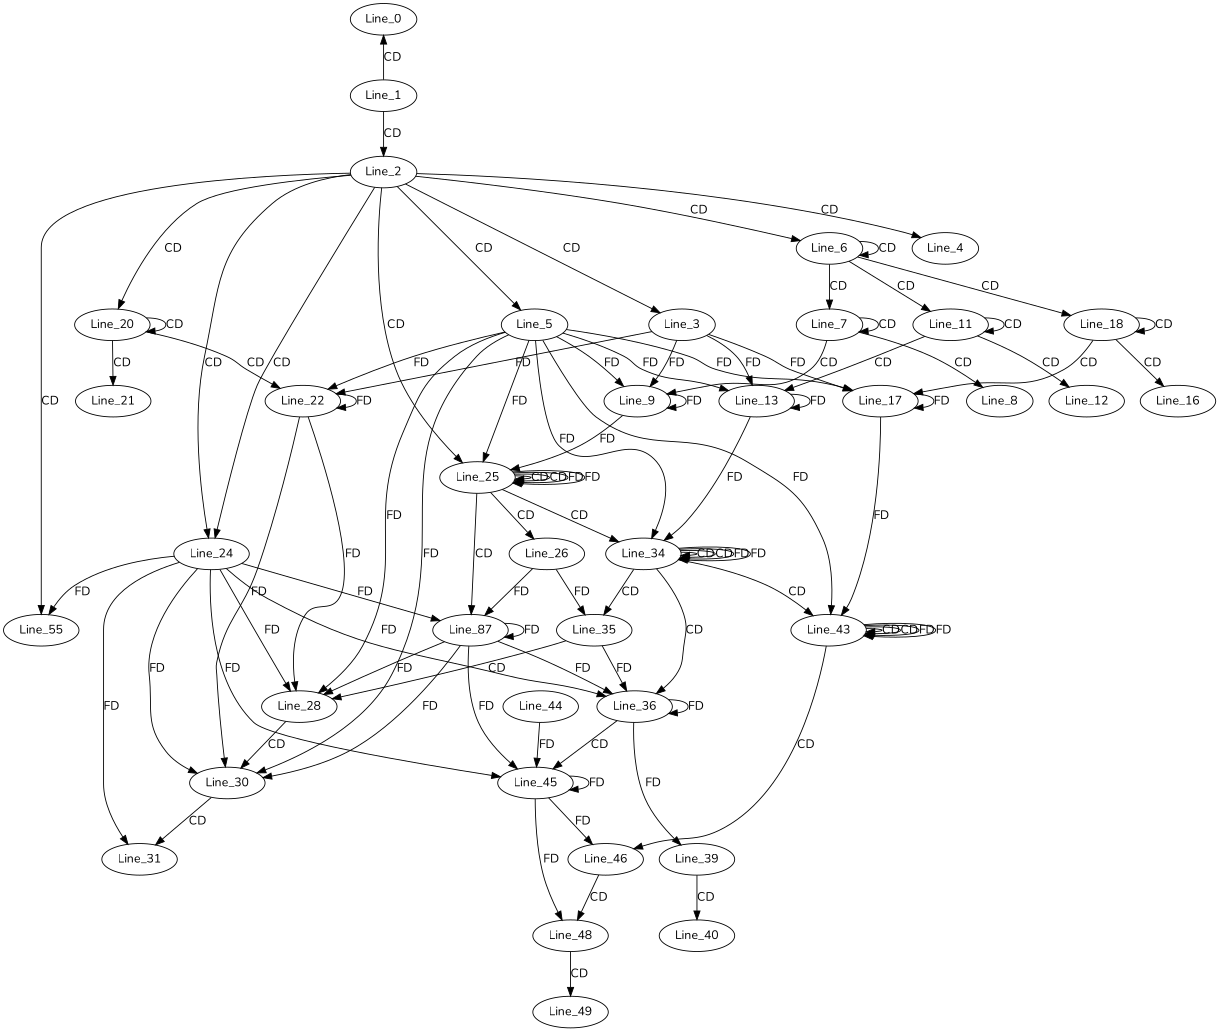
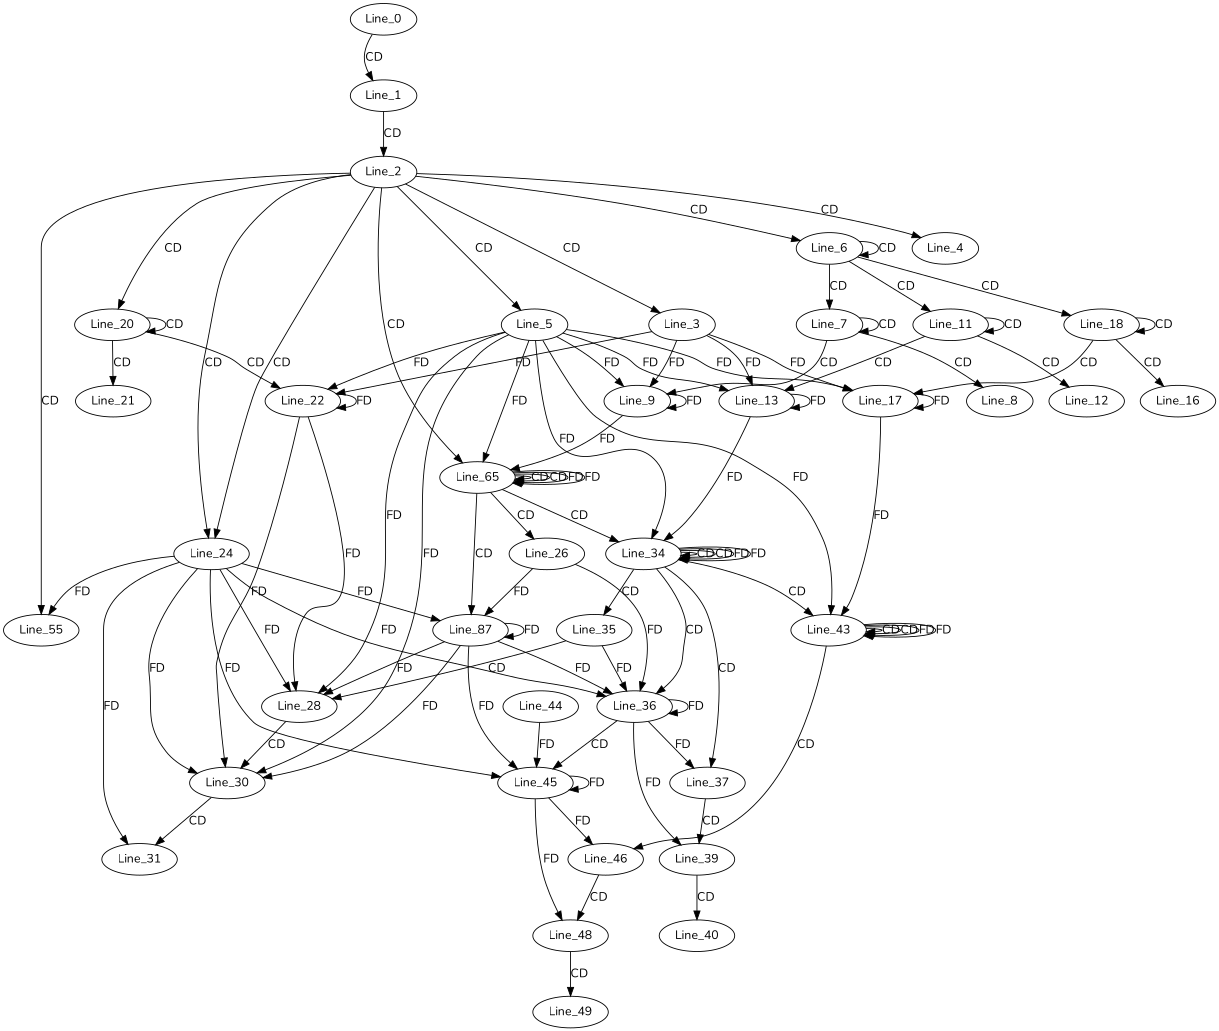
edge "Line_1" -> "Line_0": reversed
node "Line_25": label "Line_25" -> "Line_65"
edge "Line_26" -> "Line_35": now "Line_26" -> "Line_36"
node "Line_37": added
